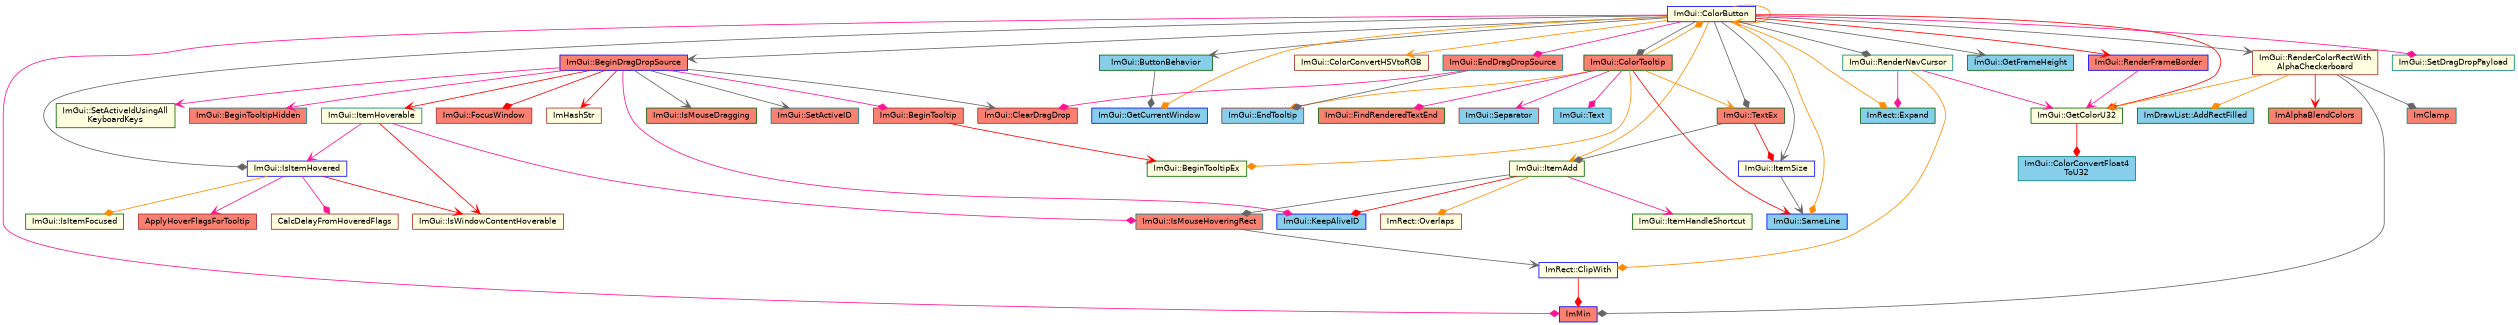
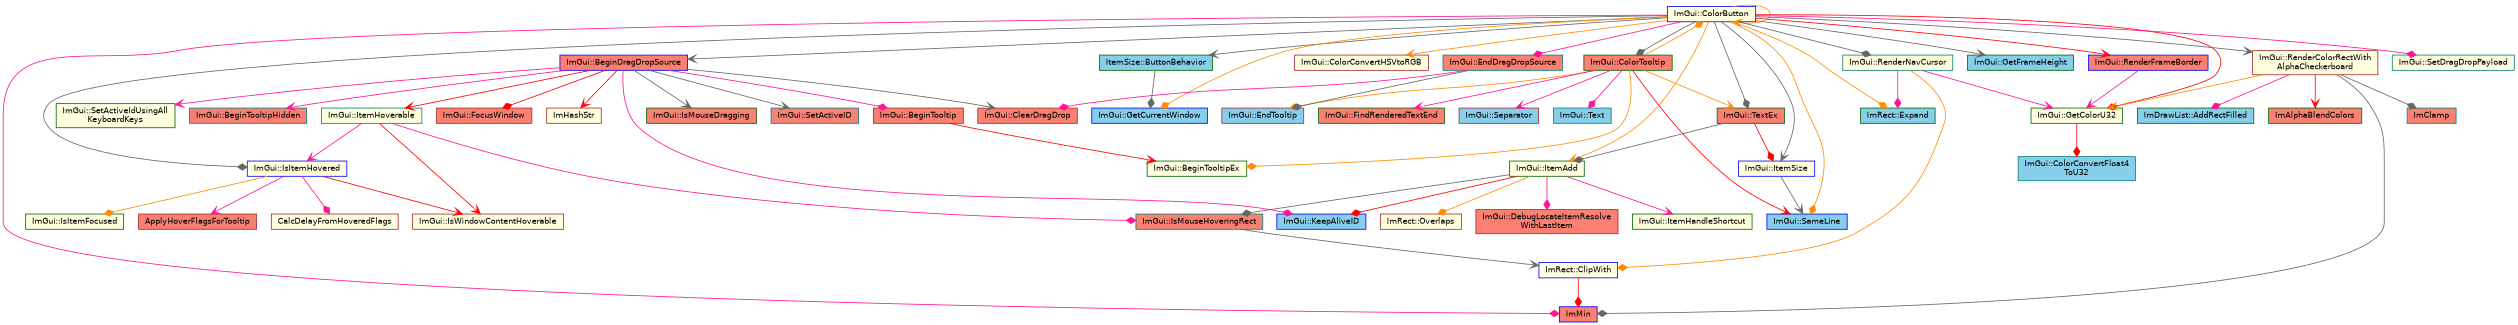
node "ImGui::ButtonBehavior": label "ImGui::ButtonBehavior" -> "ItemSize::ButtonBehavior"
edge "ImGui::ColorTooltip" -> "ImGui::FindRenderedTextEnd": arrowhead diamond -> vee
edge "ImGui::RenderColorRectWith AlphaCheckerboard" -> "ImDrawList::AddRectFilled": color darkorange -> deeppink
node "ImGui::DebugLocateItemResolve WithLastItem": added
